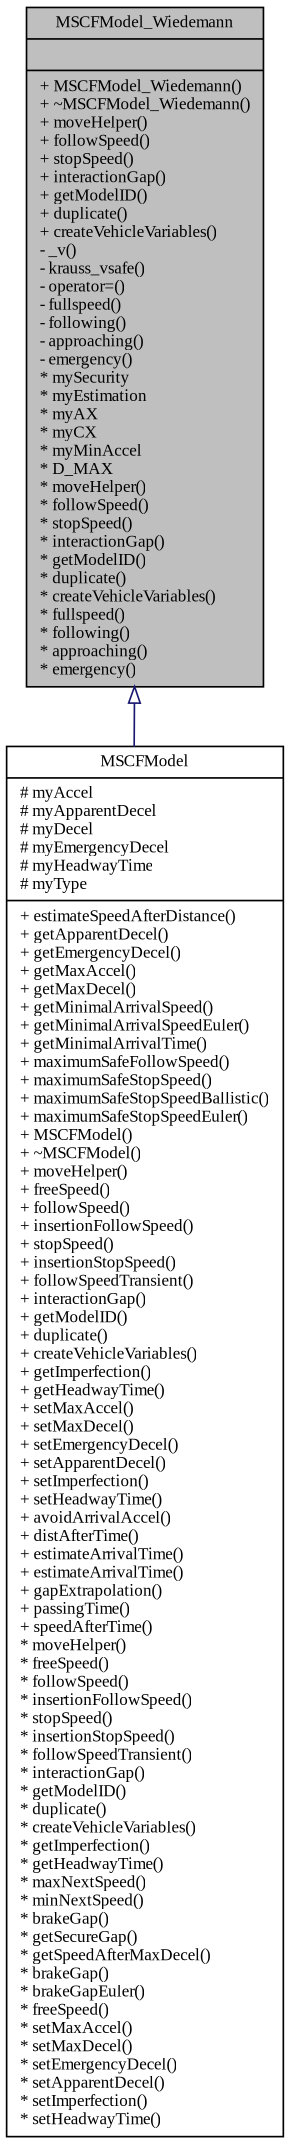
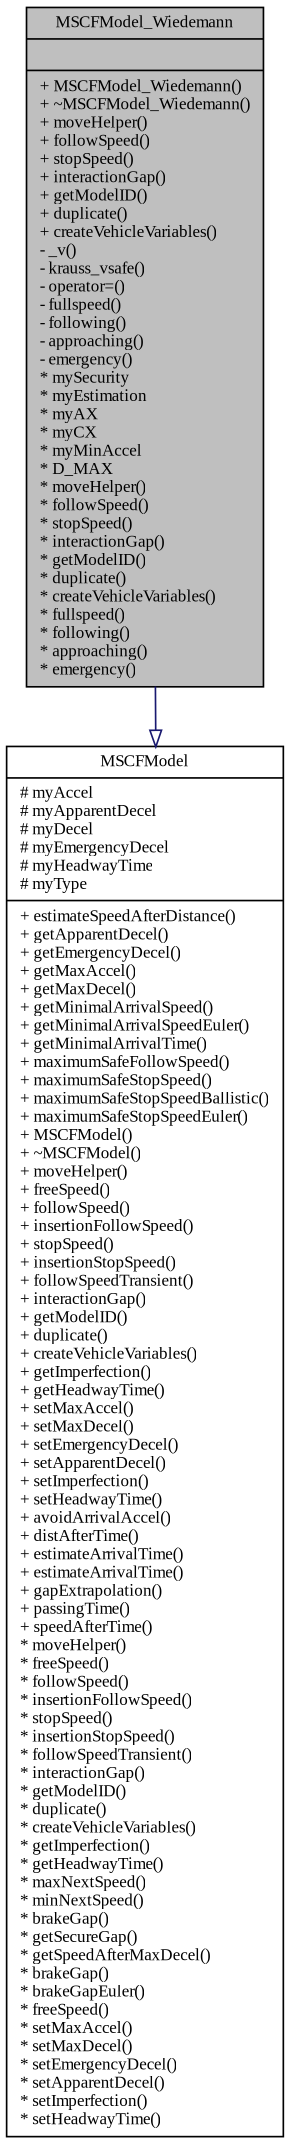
edge "MSCFModel" -> "MSCFModel_Wiedemann": reversed
